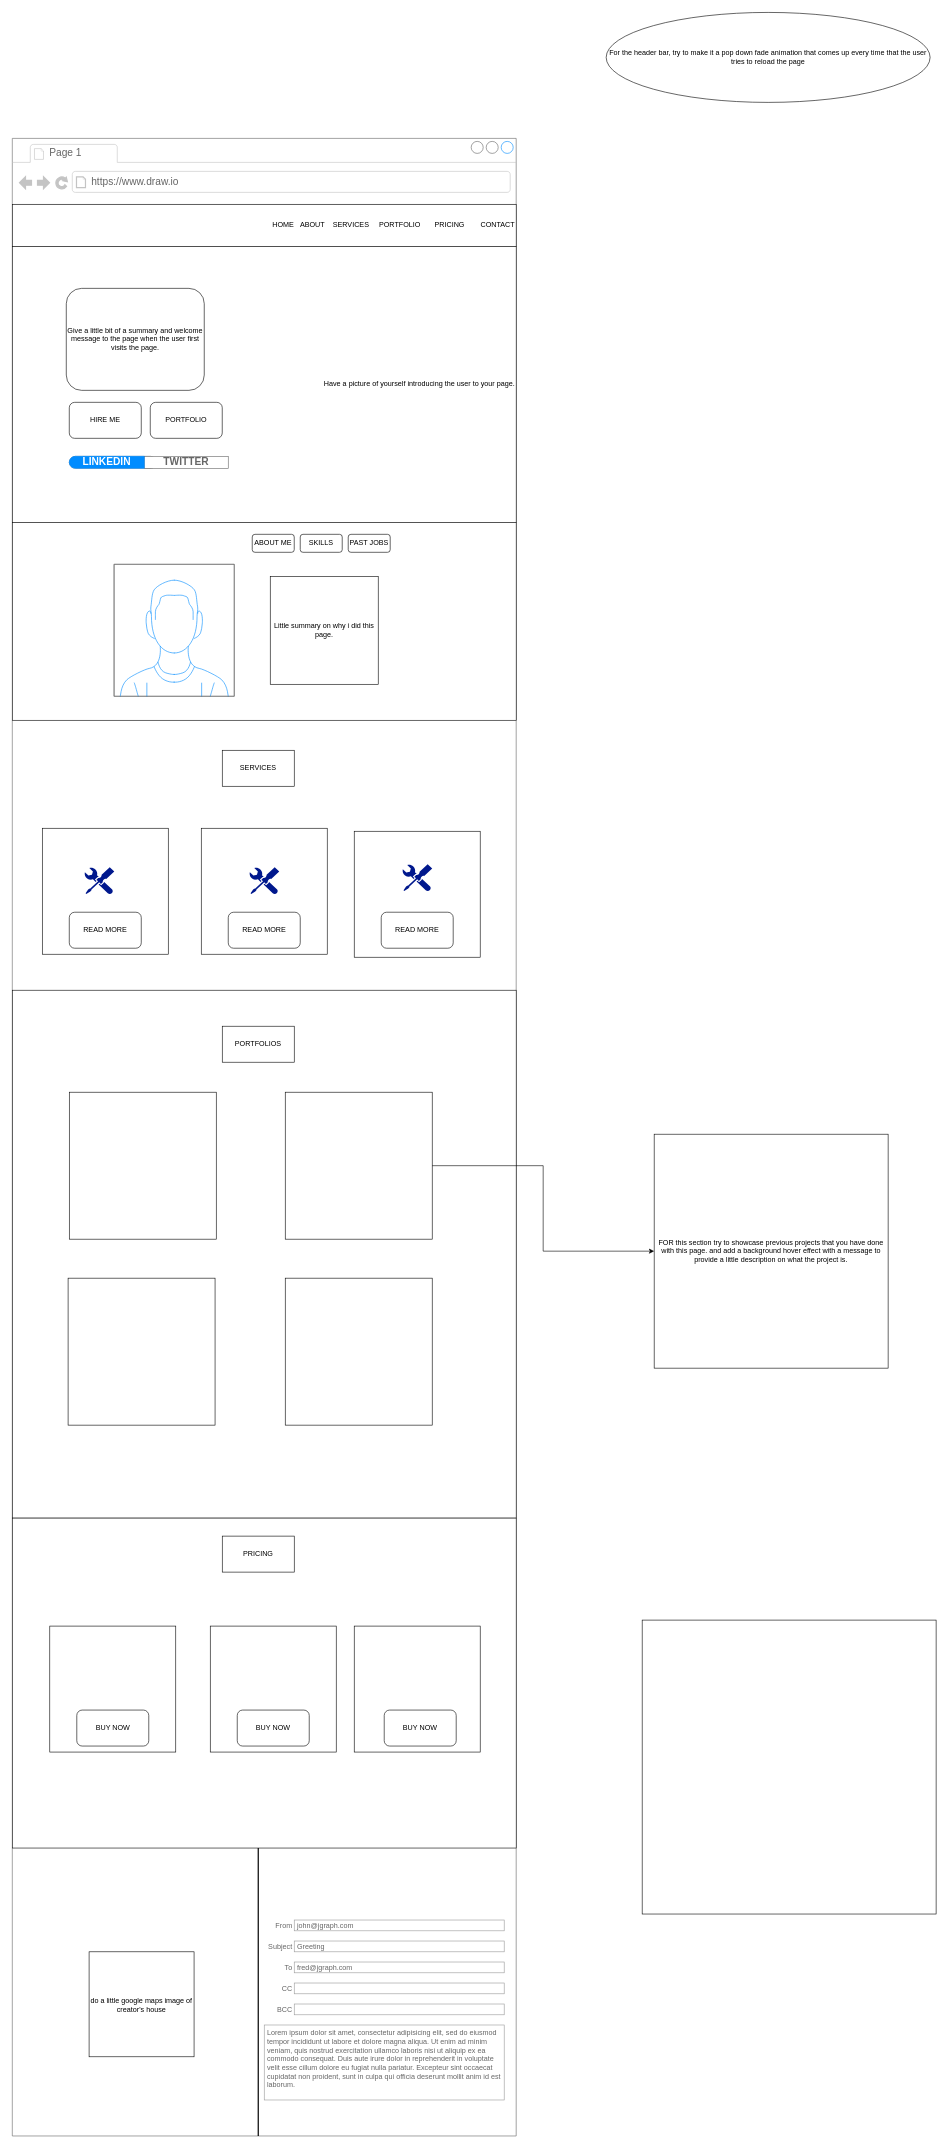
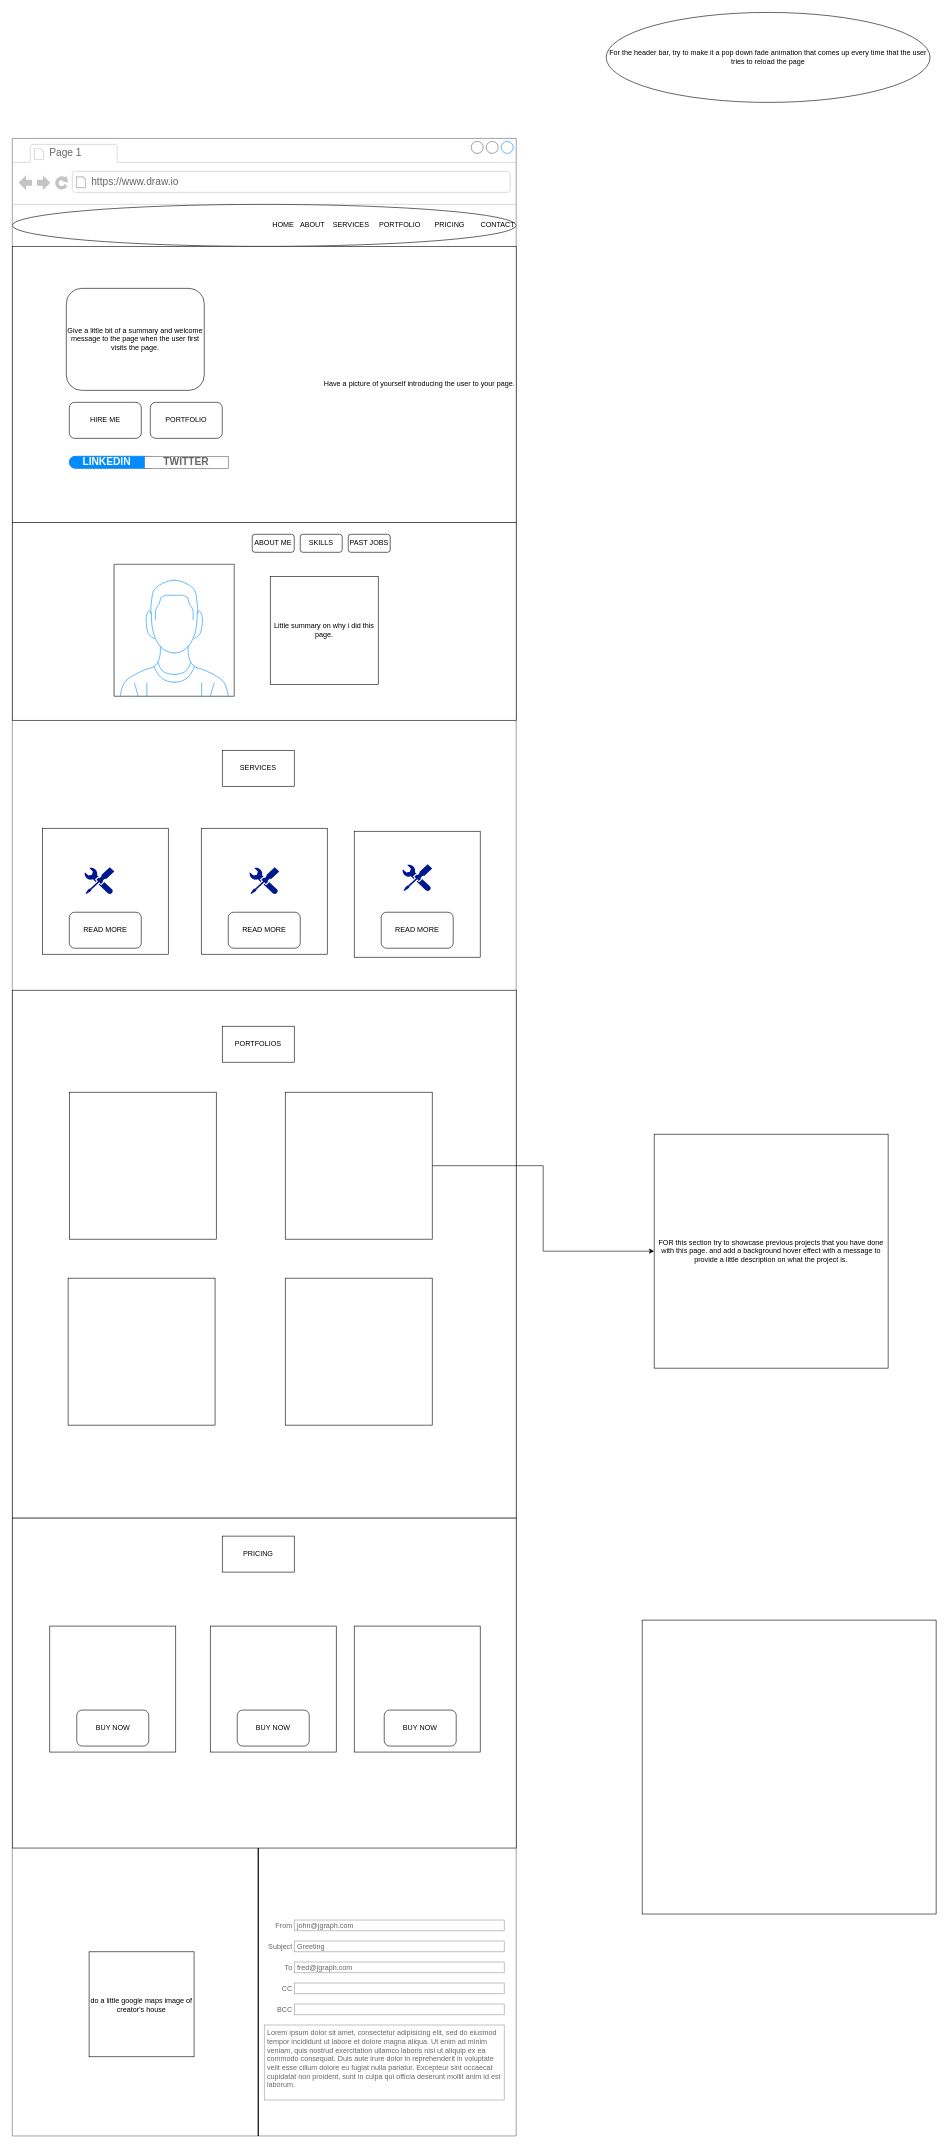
node "HOME ABOUT SERVICES PORTFOLIO PRICING CONTACT": shape rectangle -> ellipse
